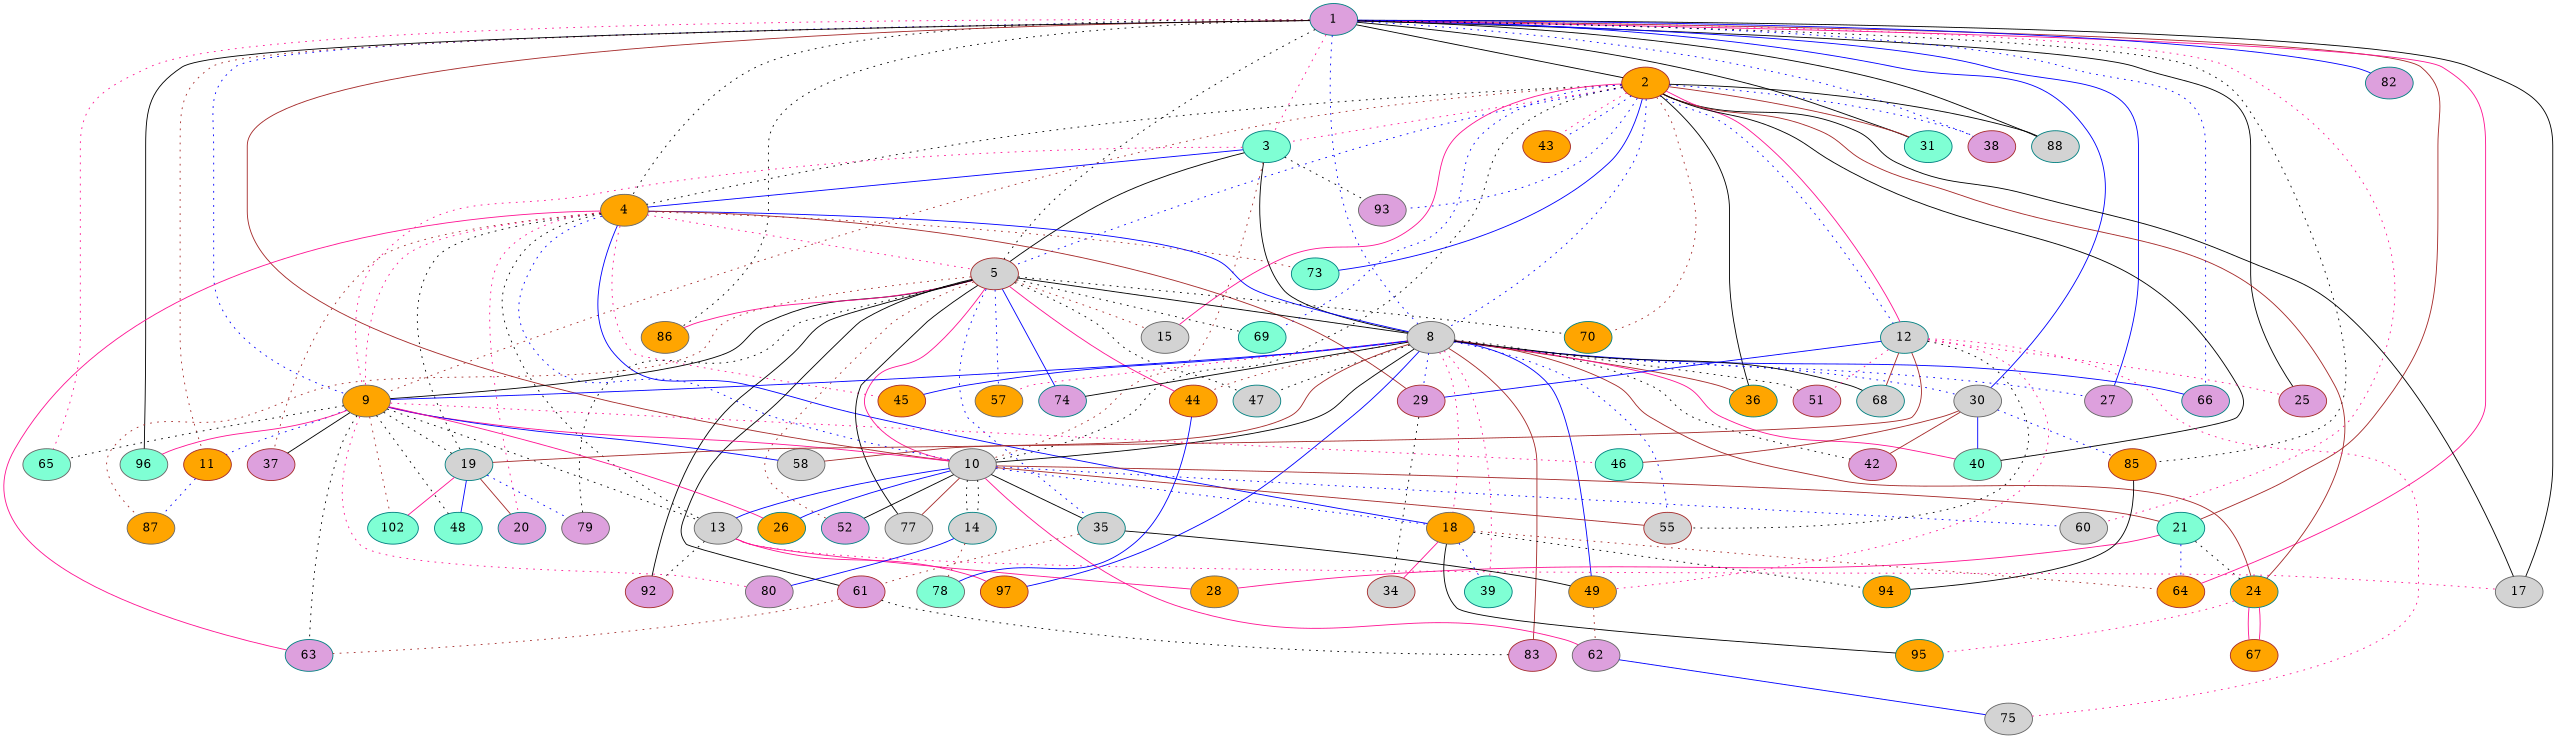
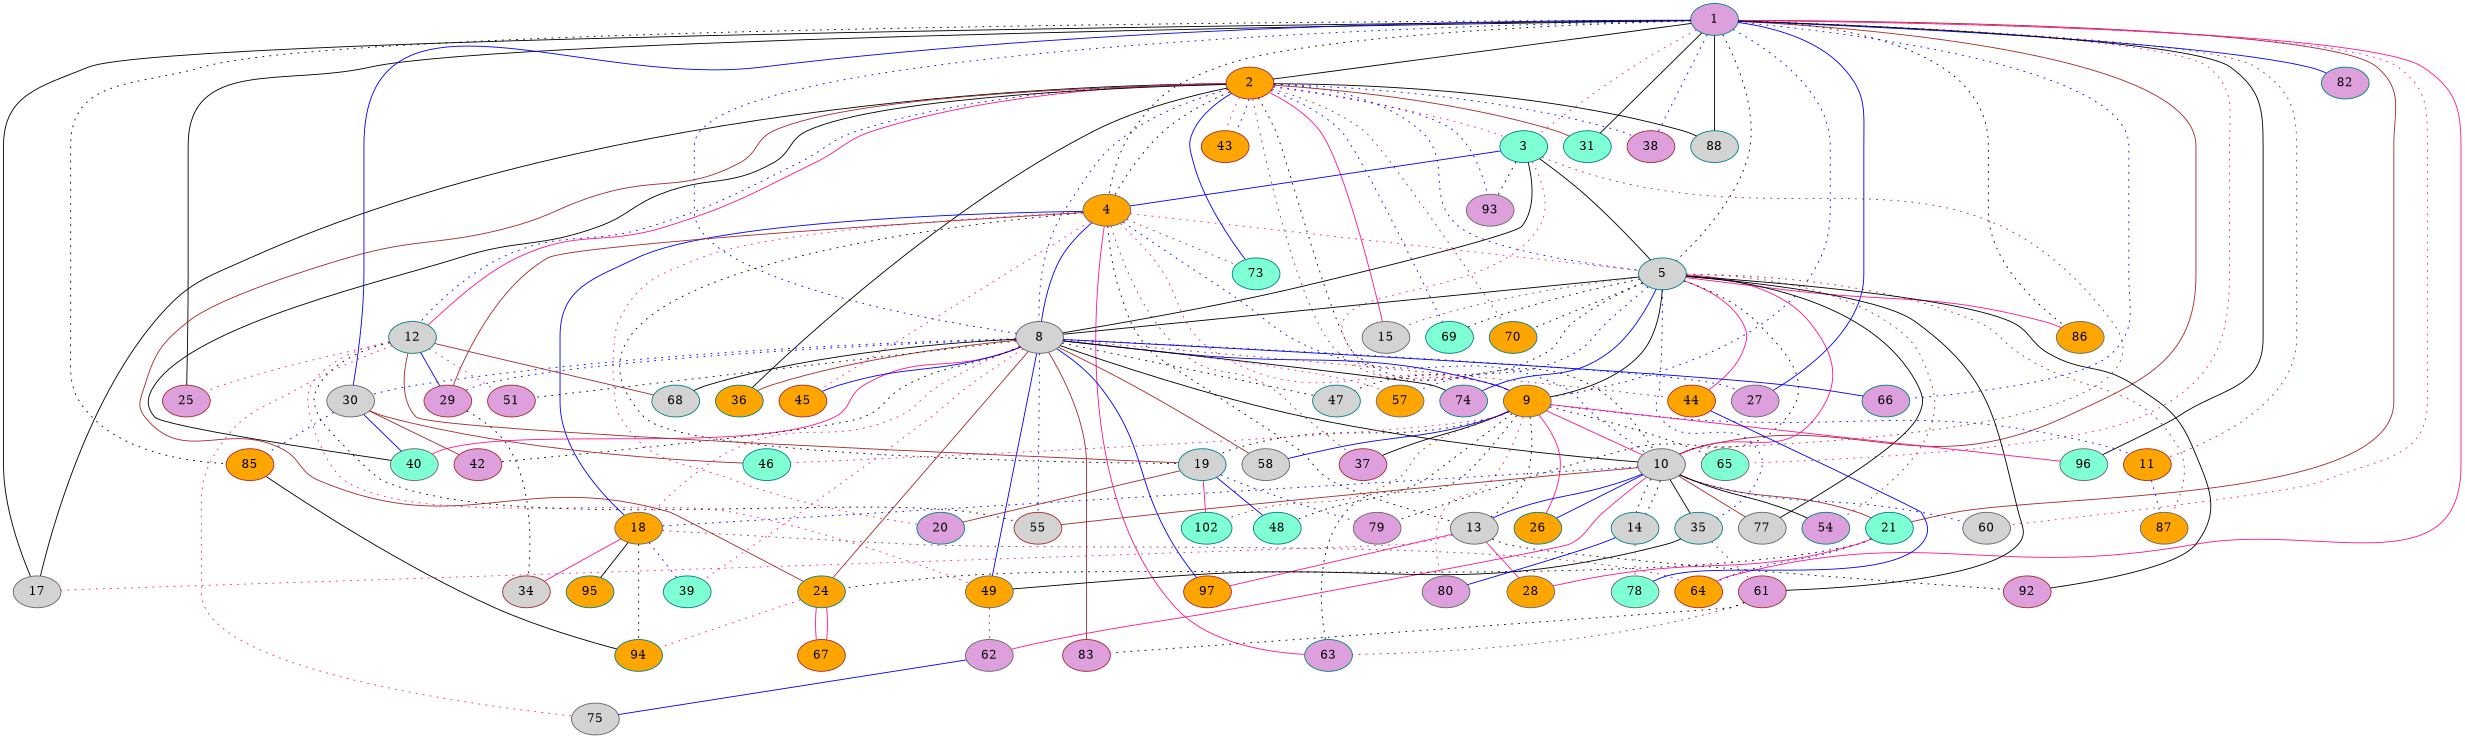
node "5": color brown -> teal
node "52": label "52" -> "54"
edge "24" -- "95": now "24" -- "94"
